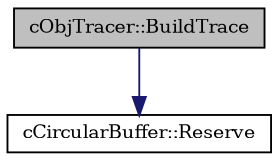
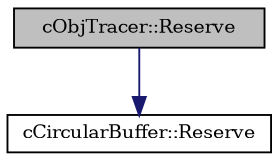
node "cObjTracer::BuildTrace": label "cObjTracer::BuildTrace" -> "cObjTracer::Reserve"
